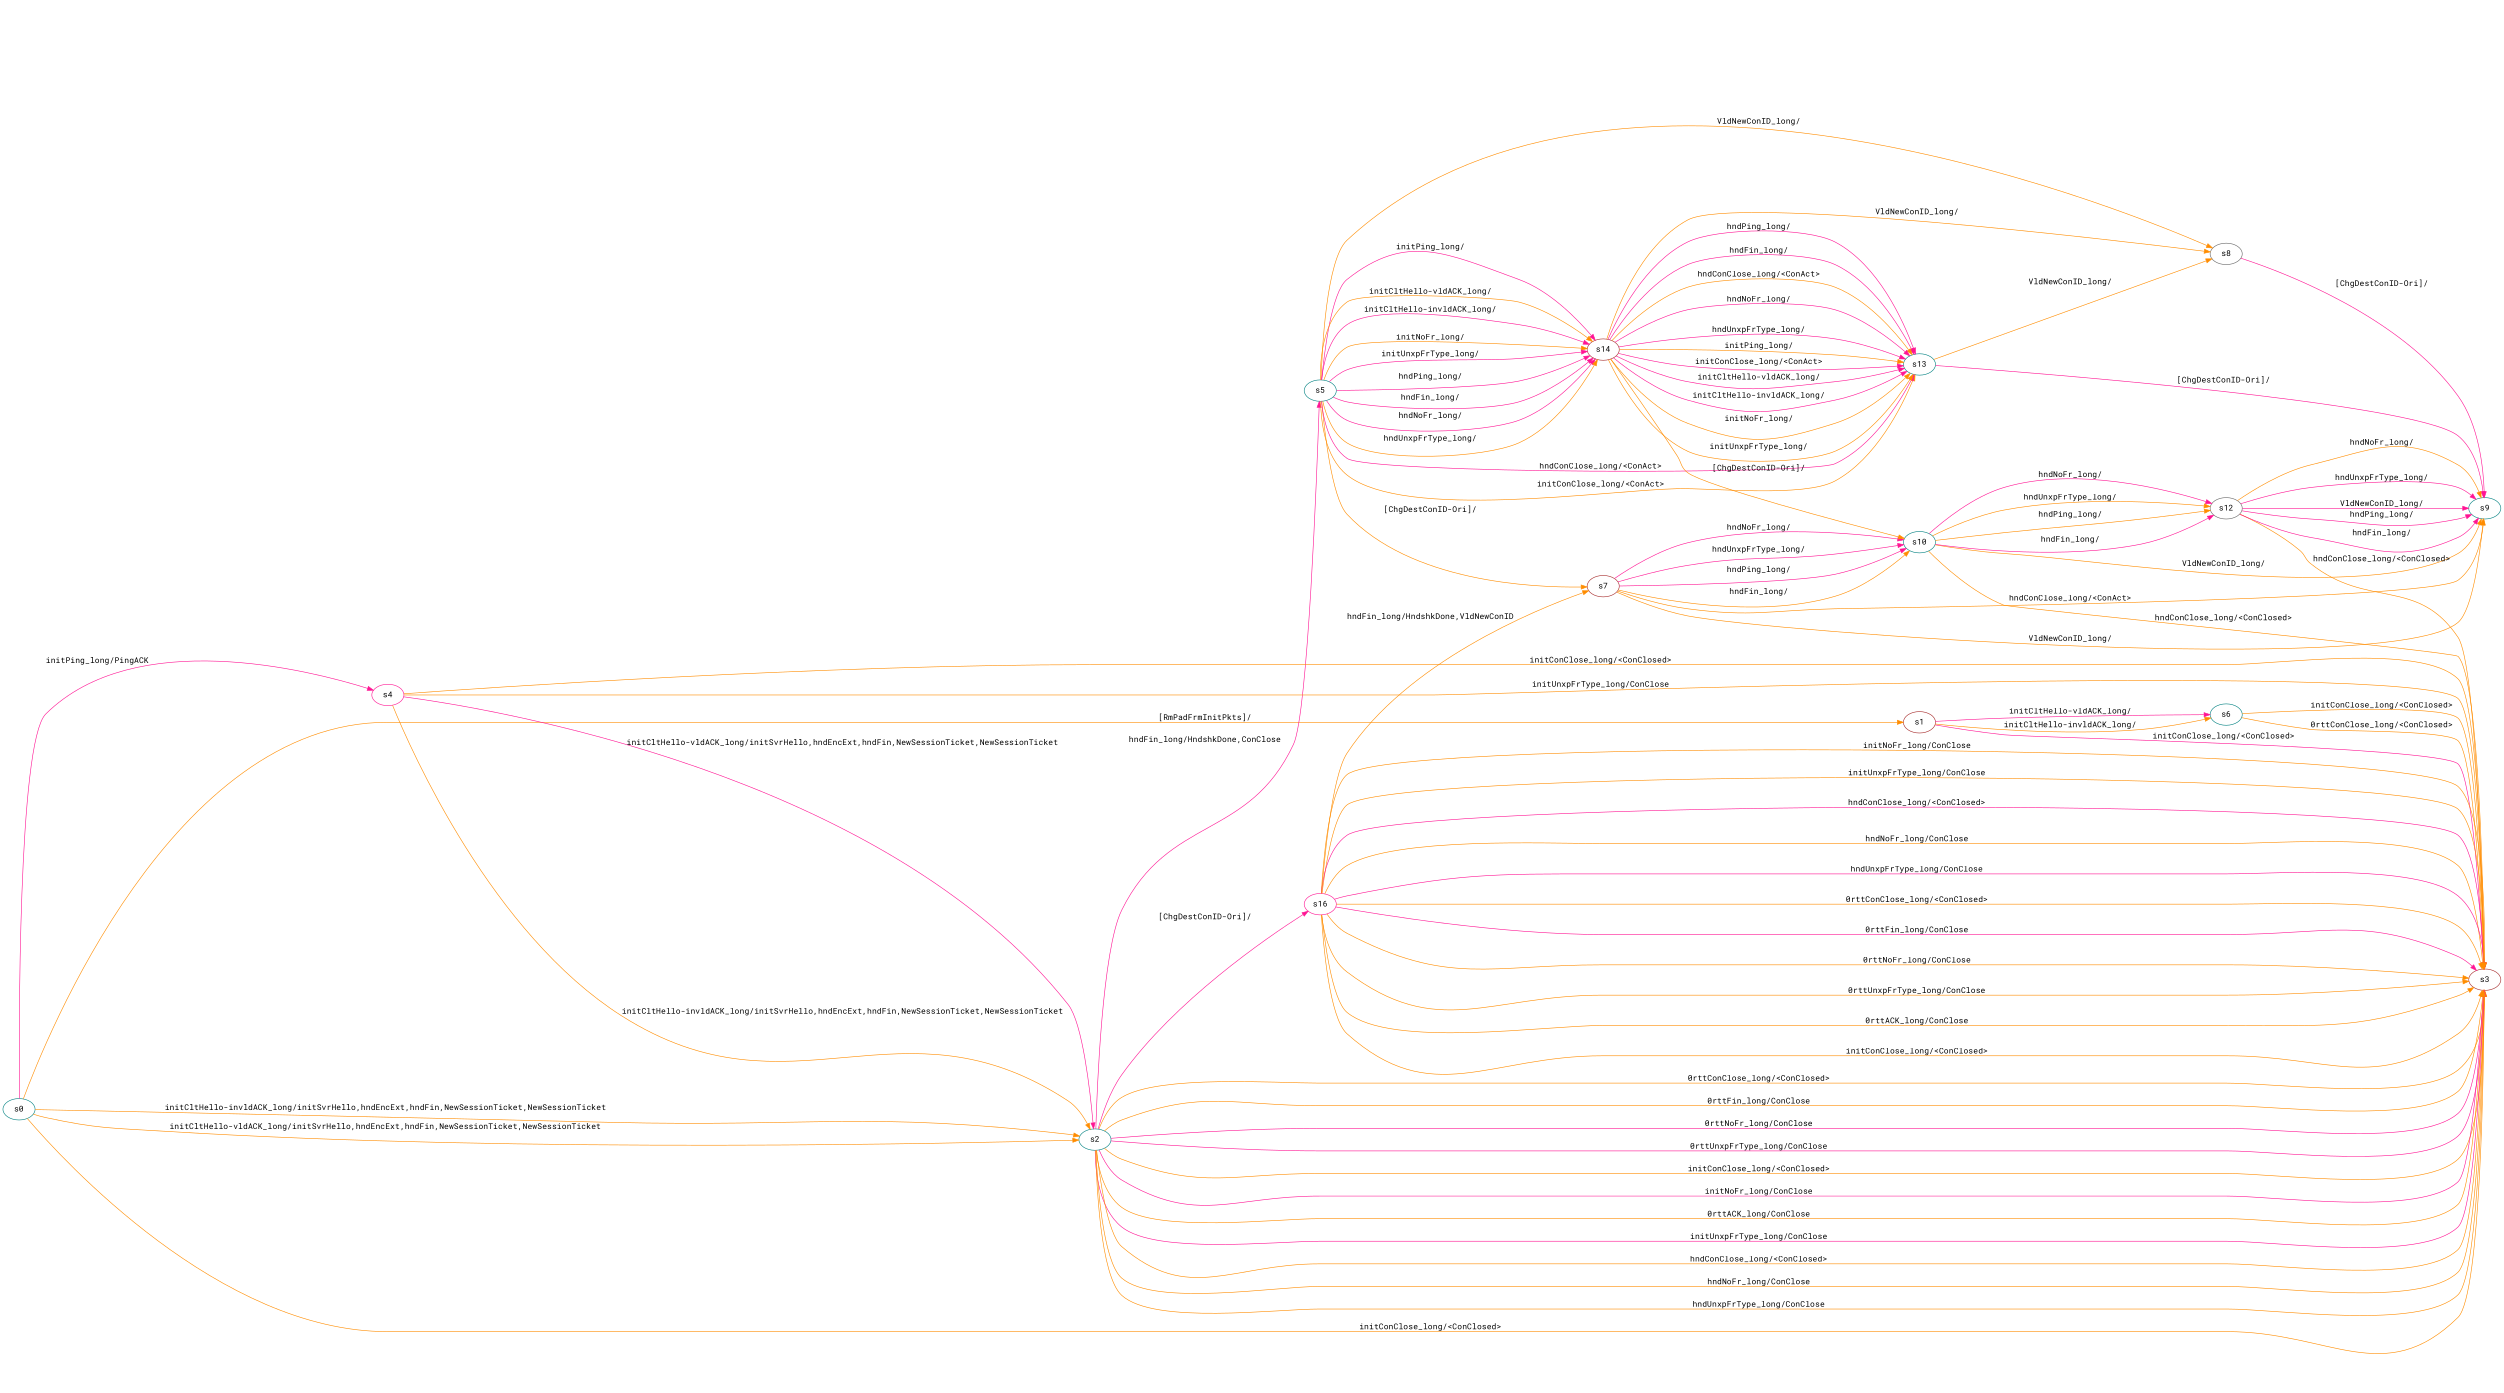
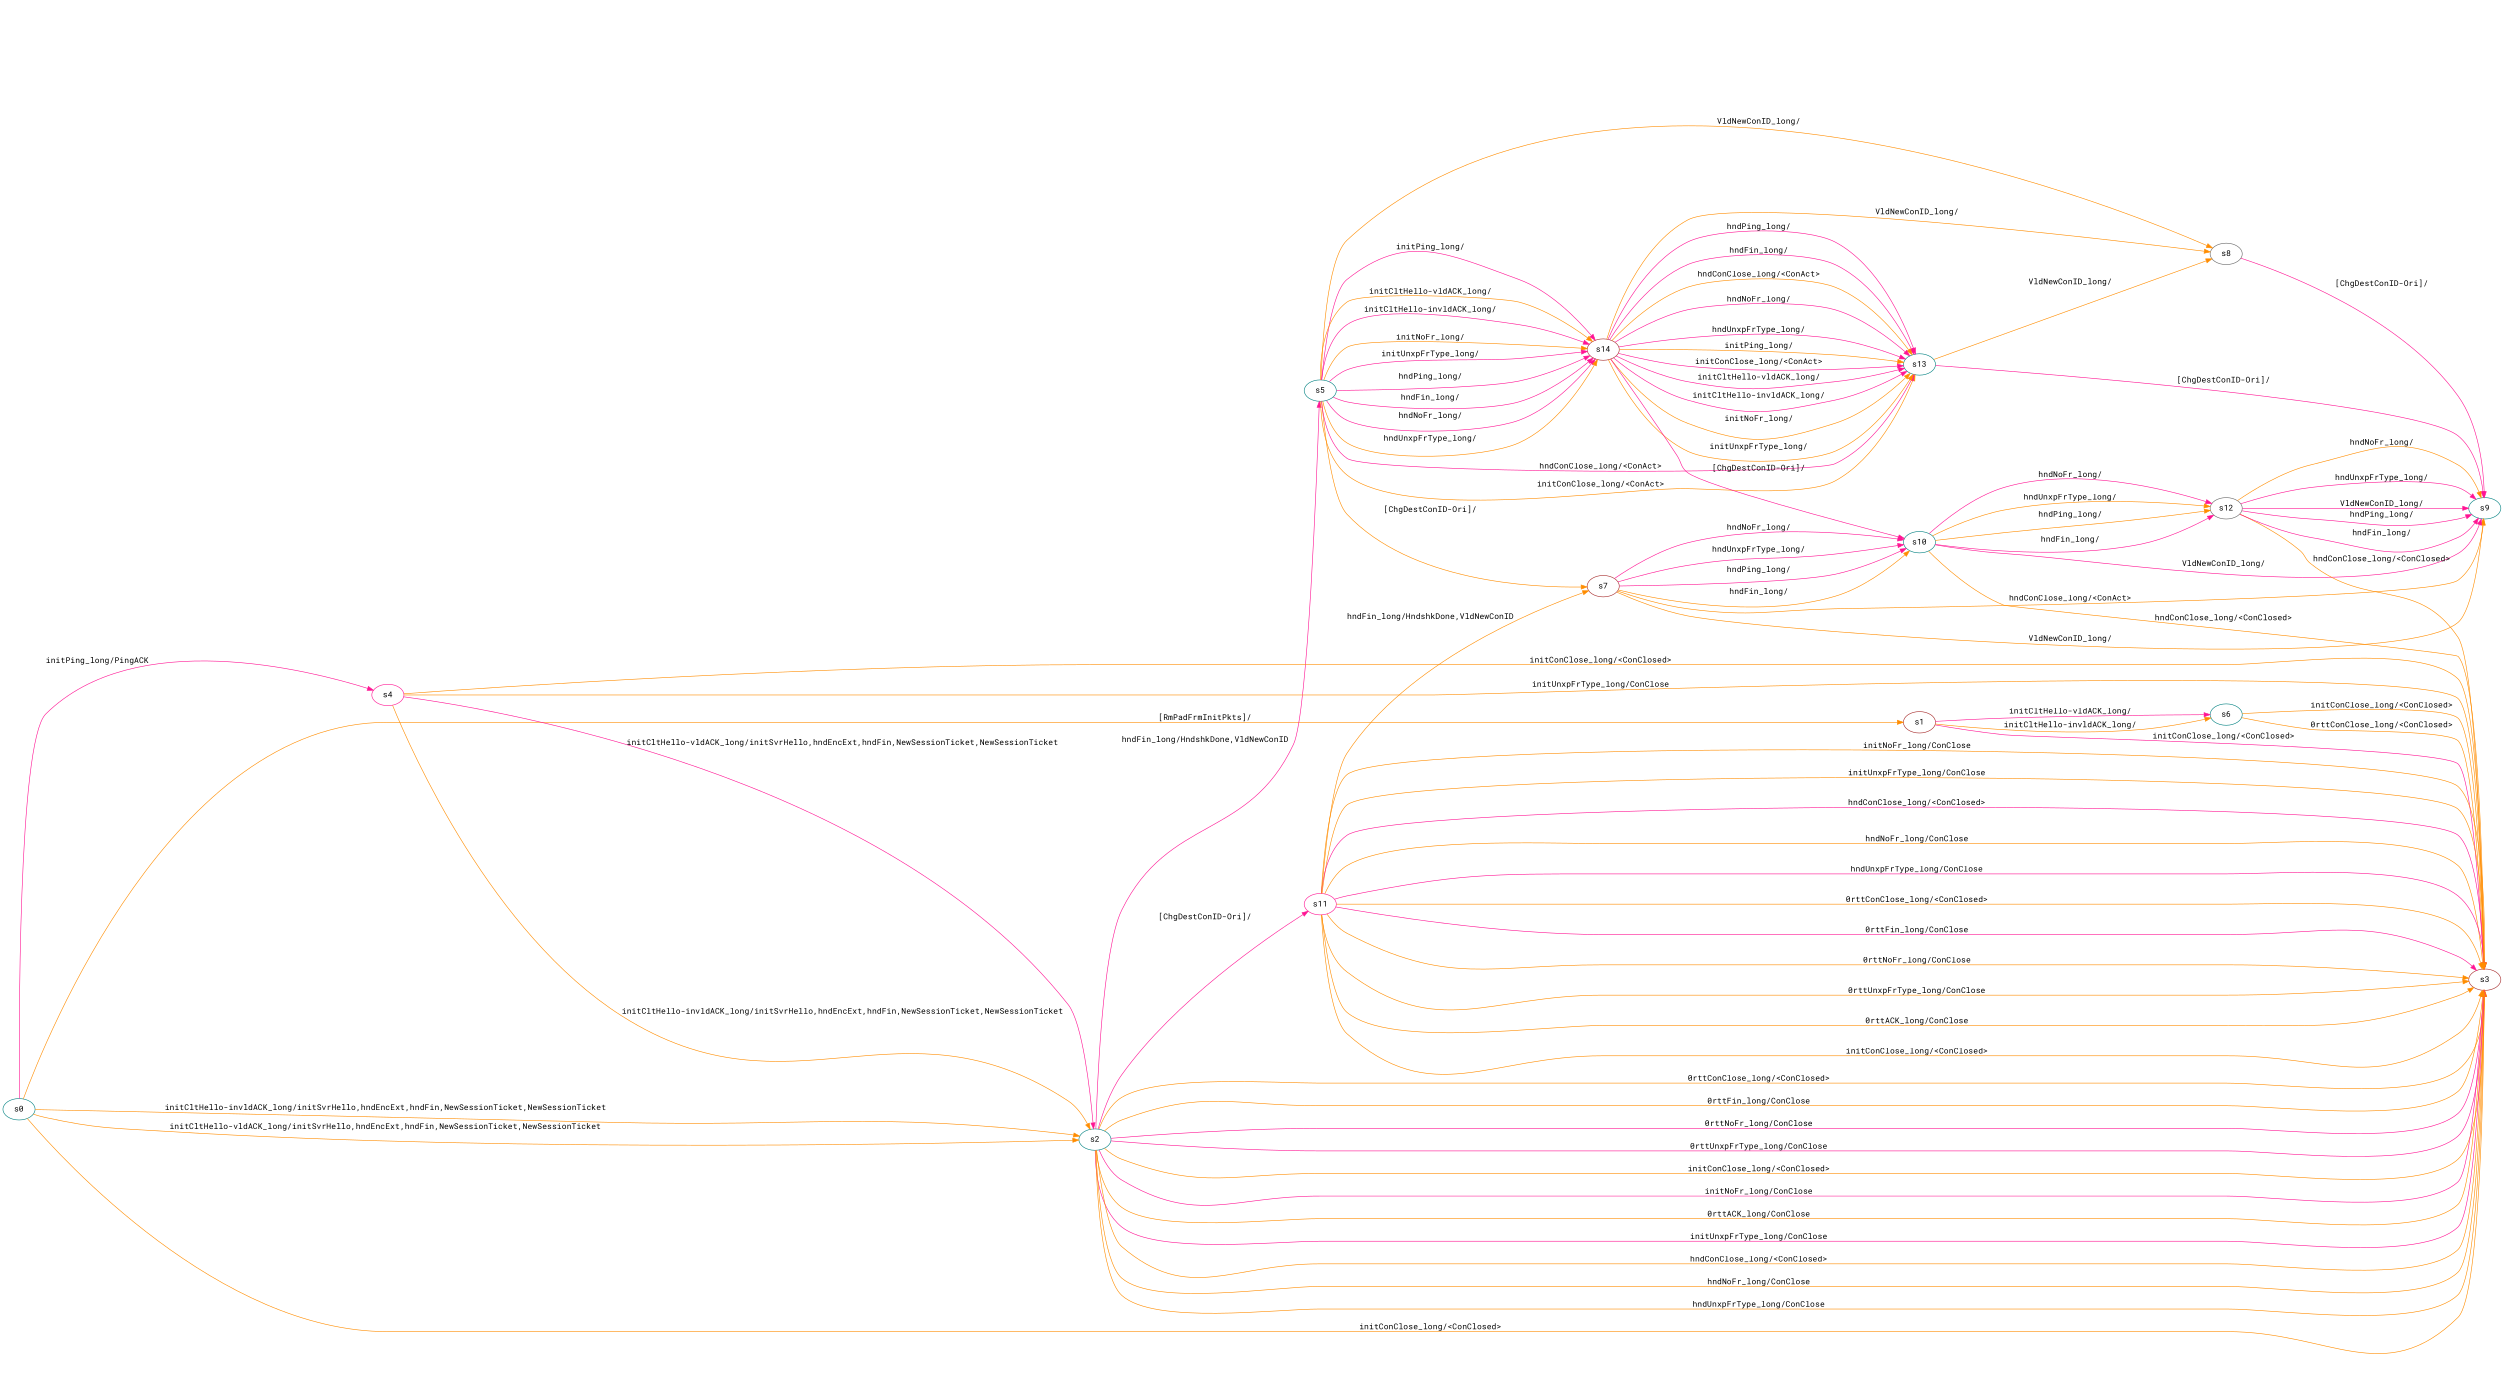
edge "s14" -> "s10": color darkorange -> deeppink
edge "s10" -> "s9": color darkorange -> deeppink
edge "s2" -> "s5": label "hndFin_long/HndshkDone,ConClose " -> "hndFin_long/HndshkDone,VldNewConID "
node "s16": label "s16" -> "s11"
